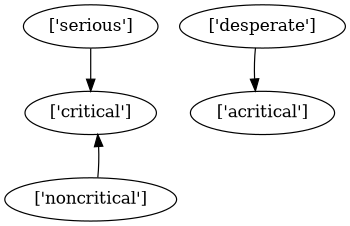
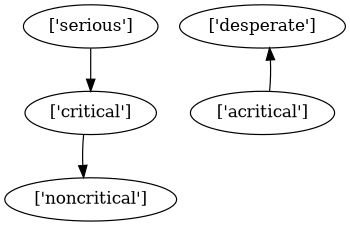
edge "['desperate']" -> "['acritical']": reversed
edge "['noncritical']" -> "['critical']": reversed
